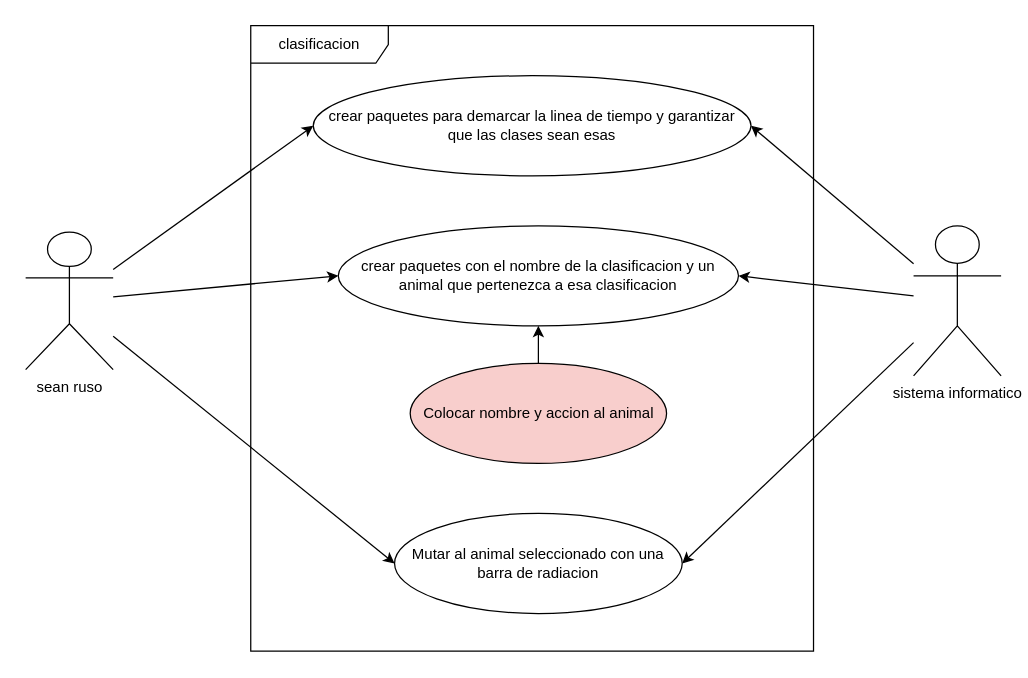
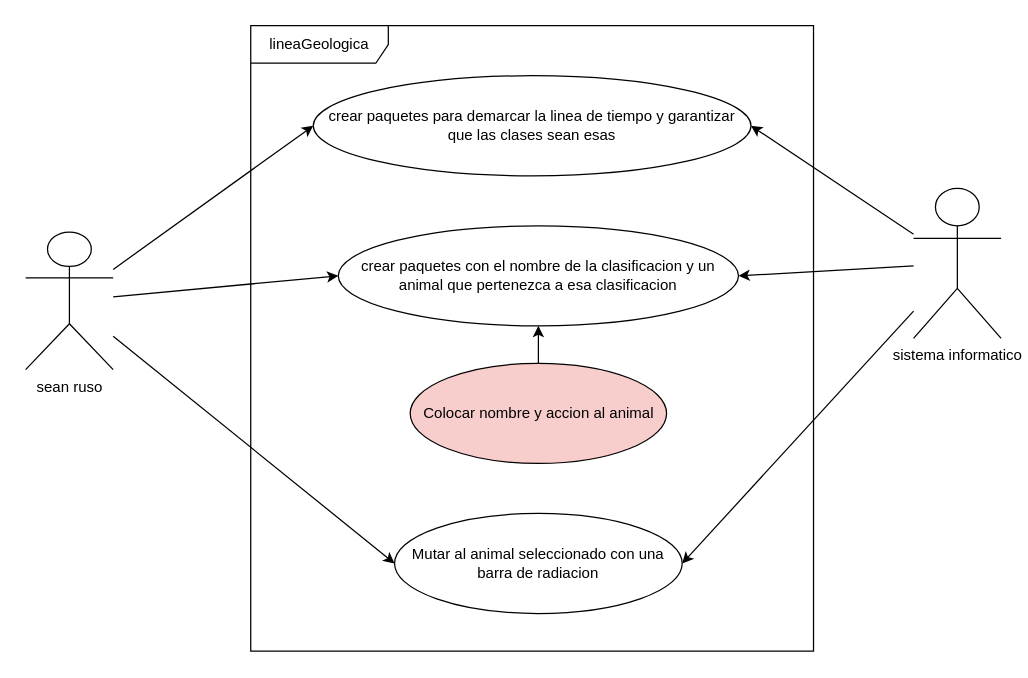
node "clasificacion": label "clasificacion" -> "lineaGeologica"
node "sistema informatico": moved (957, 301) -> (957, 263)
